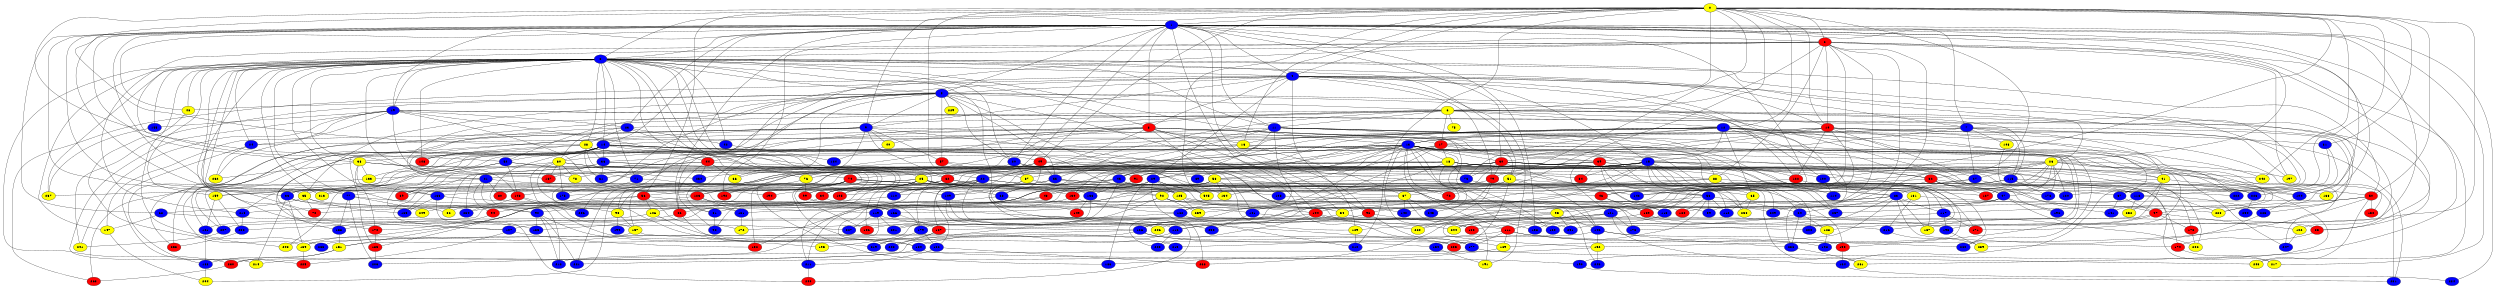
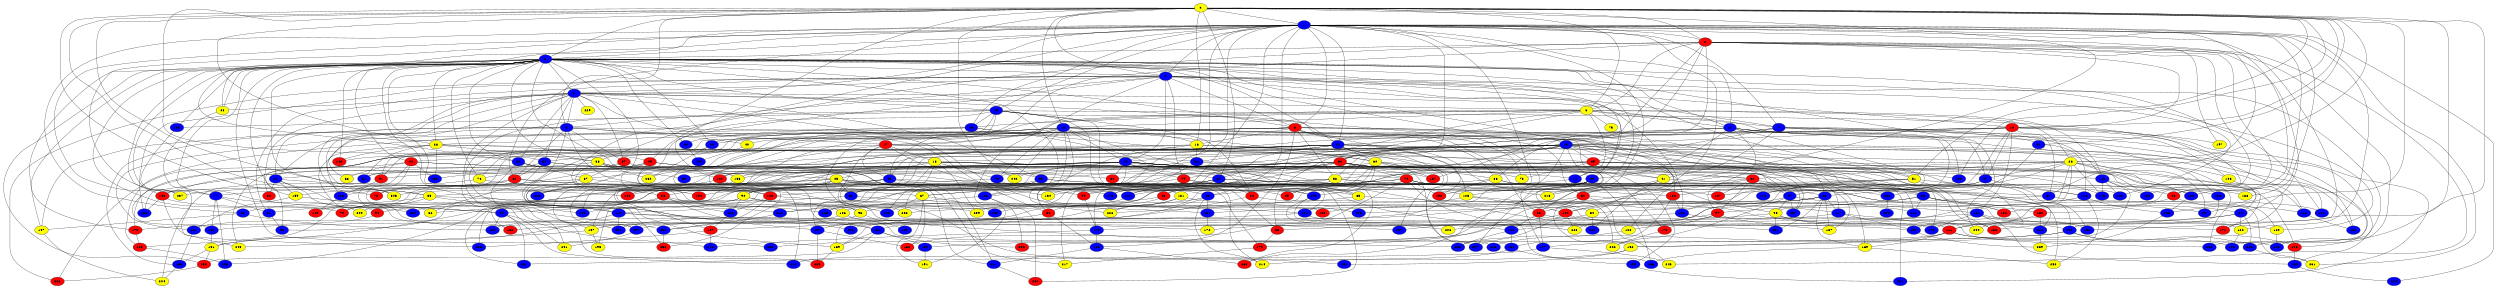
edge "6" -- "66": removed
edge "26" -- "197": now "26" -- "108"
edge "169" -- "252": added
